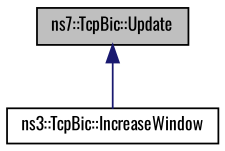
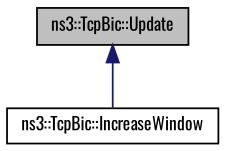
node "ns7::TcpBic::Update": label "ns7::TcpBic::Update" -> "ns3::TcpBic::Update"
